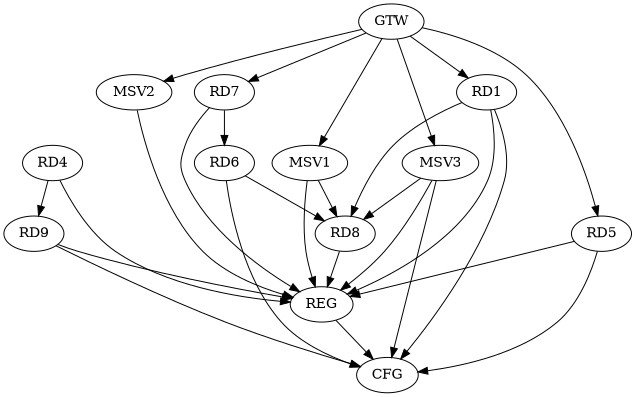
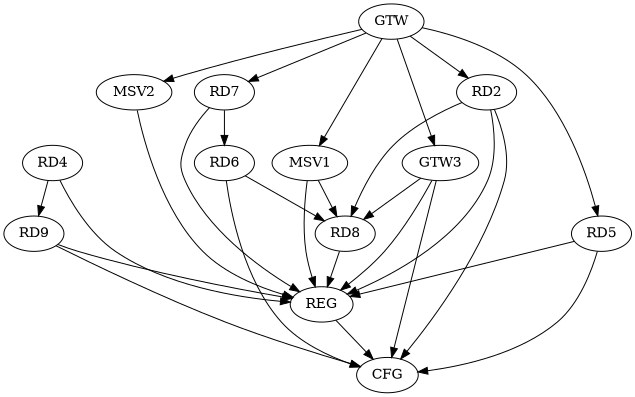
node "RD1": label "RD1" -> "RD2"
node "MSV3": label "MSV3" -> "GTW3"
